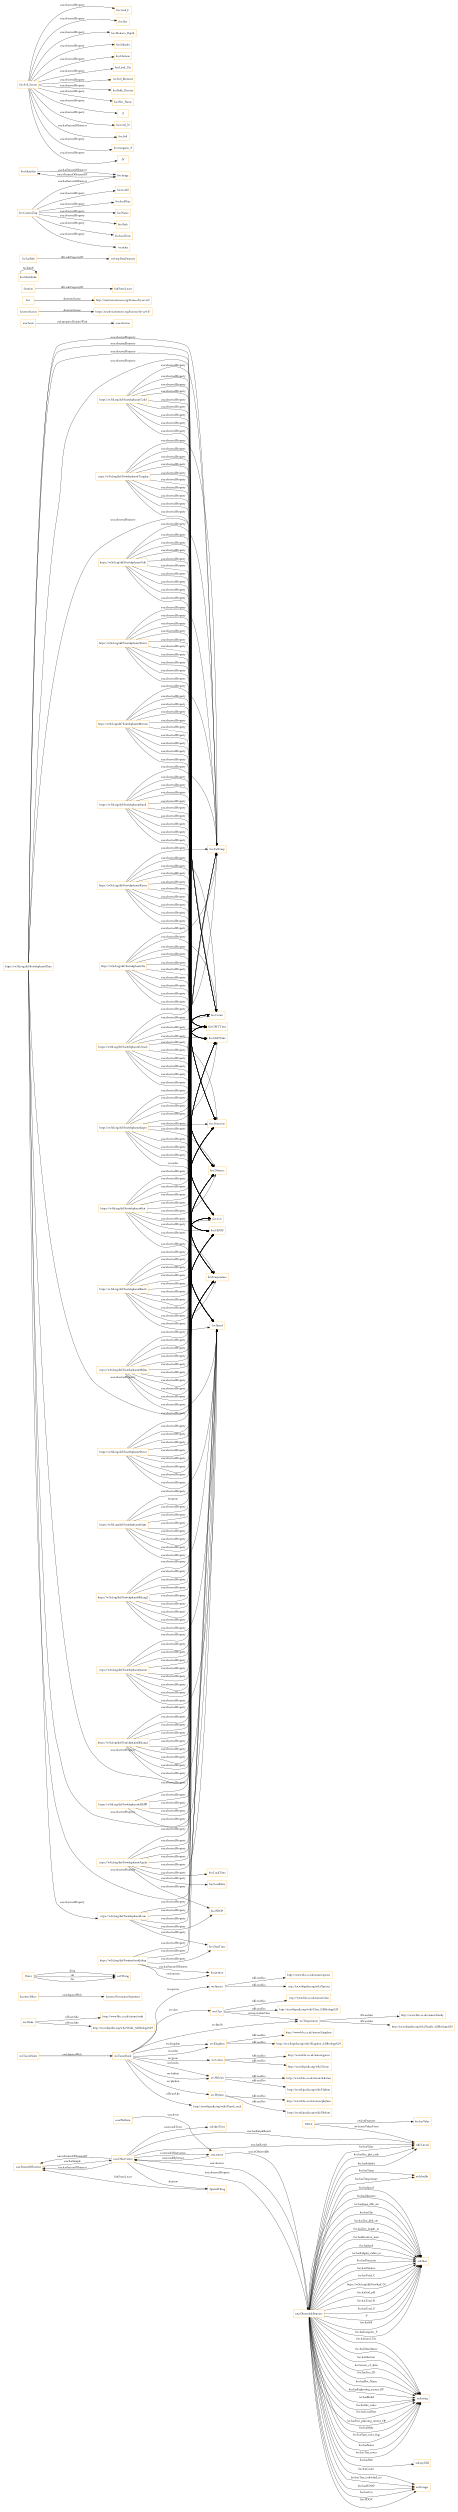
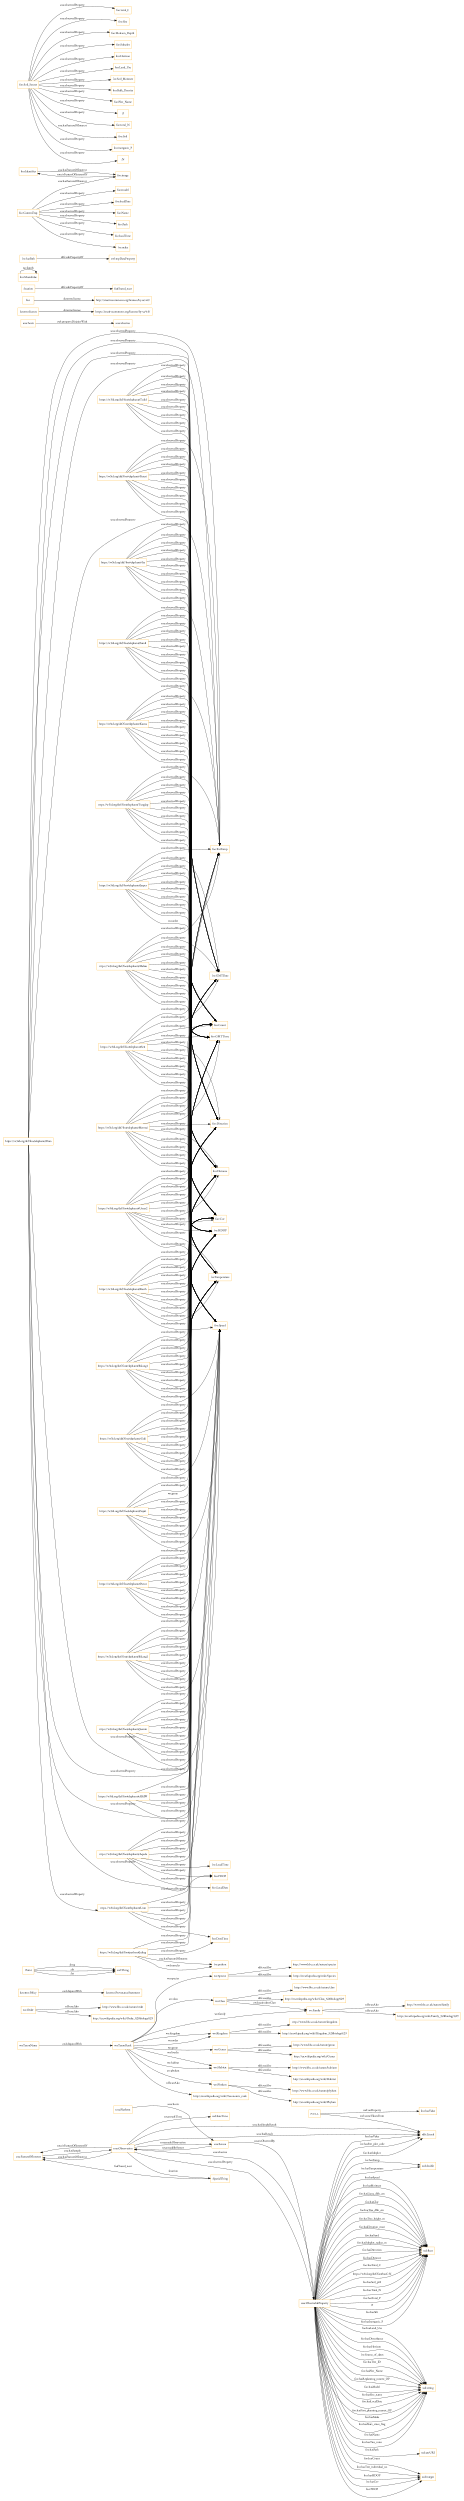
edge "https://w3id.org/def/foo#elephant#Guli" -> "foo:GMTDate": removed, label "sosa:observedProperty"
node "wo:Temperature": label "wo:Temperature" -> "wo:Family"
node "http://en.wikipedia.org/wiki/Depth_rank": label "http://en.wikipedia.org/wiki/Depth_rank" -> "http://en.wikipedia.org/wiki/Taxonomic_rank"
